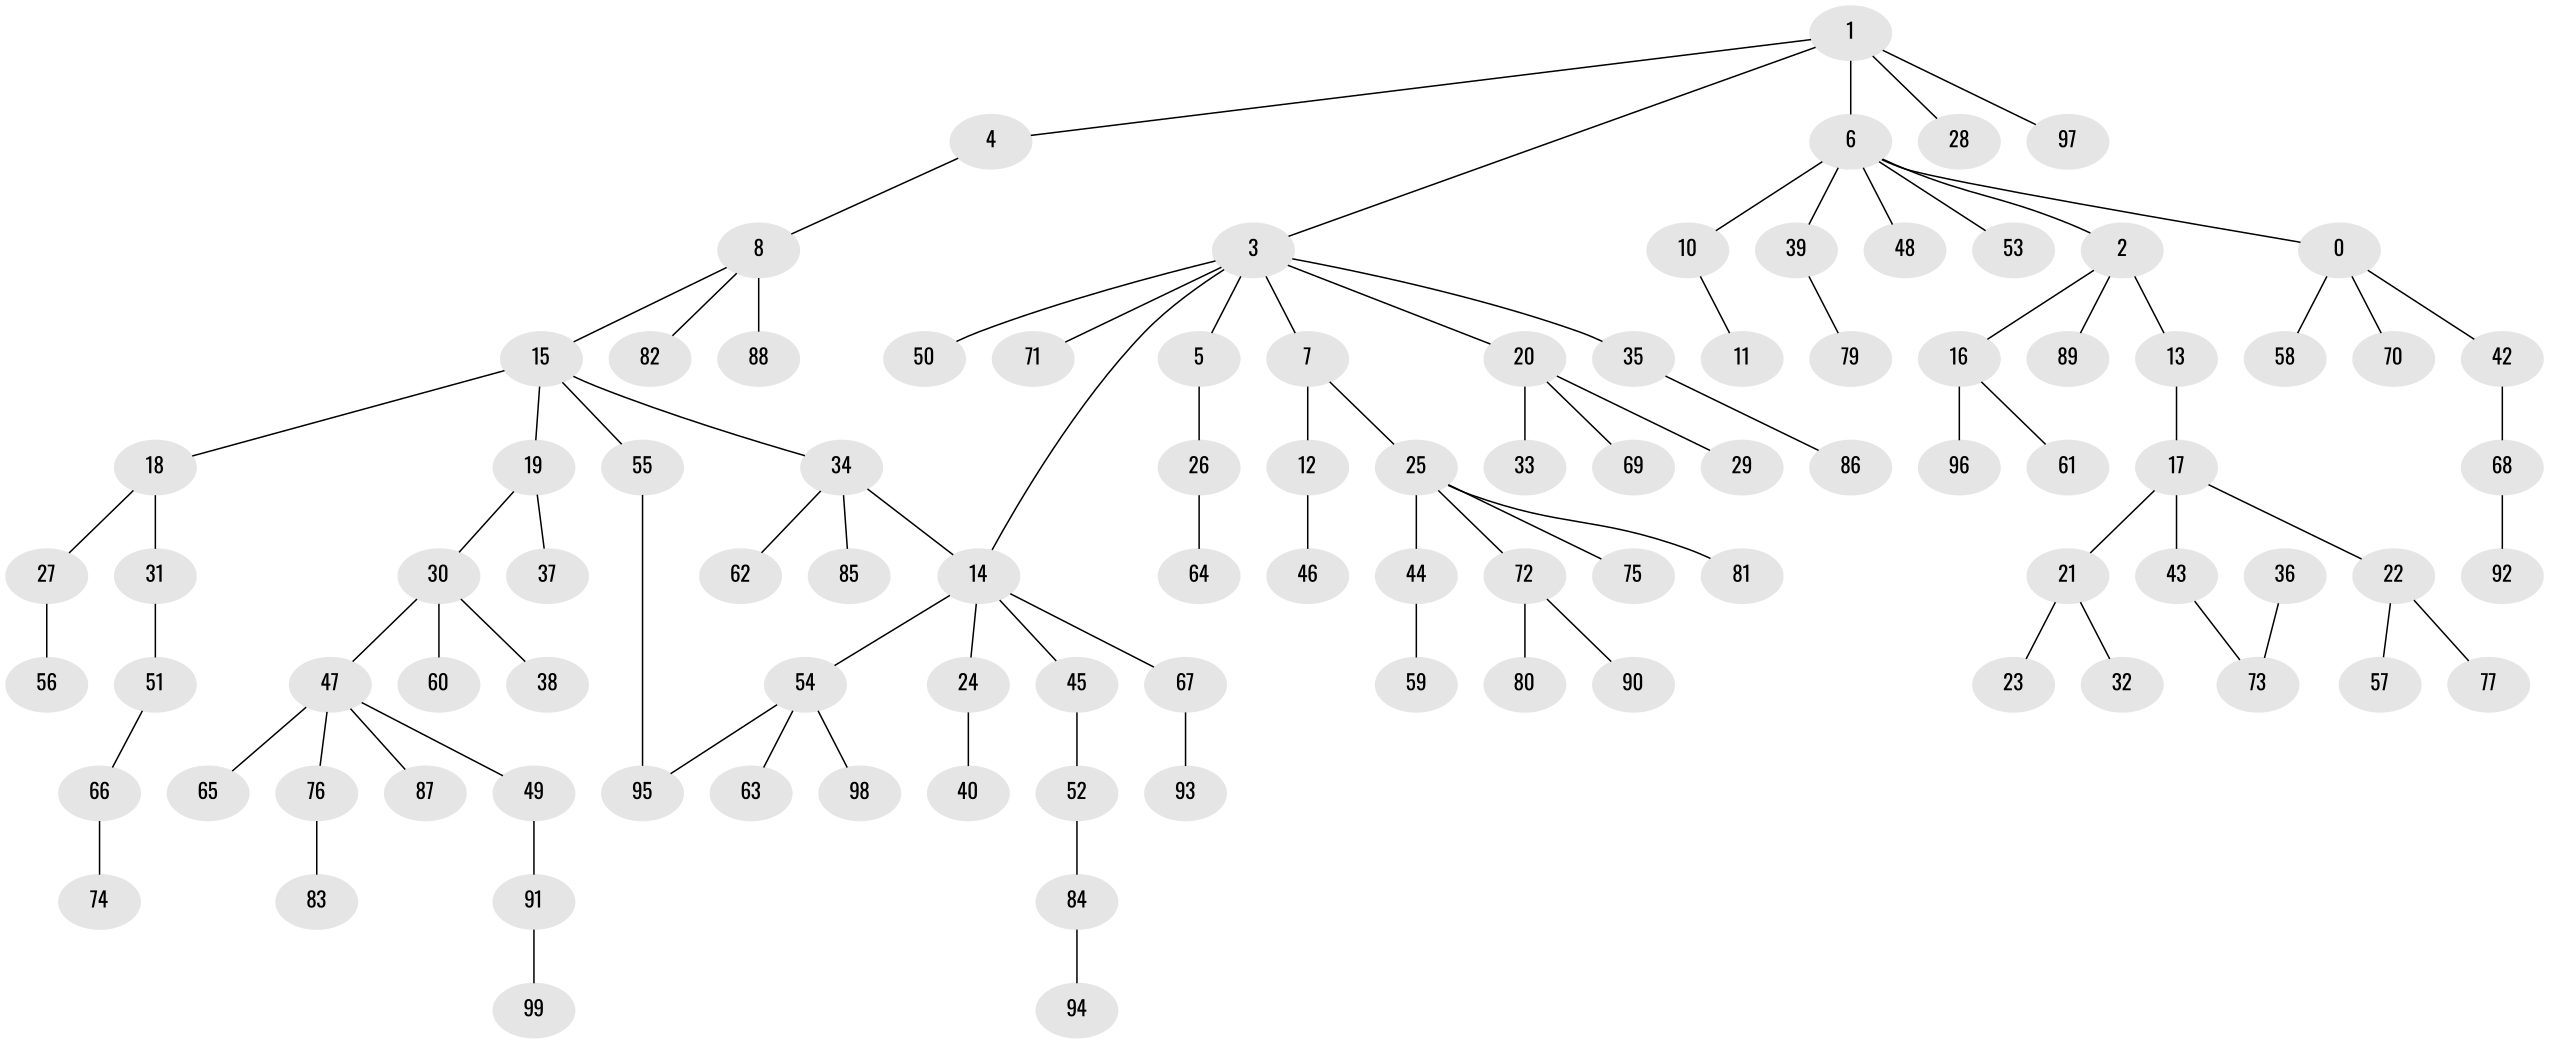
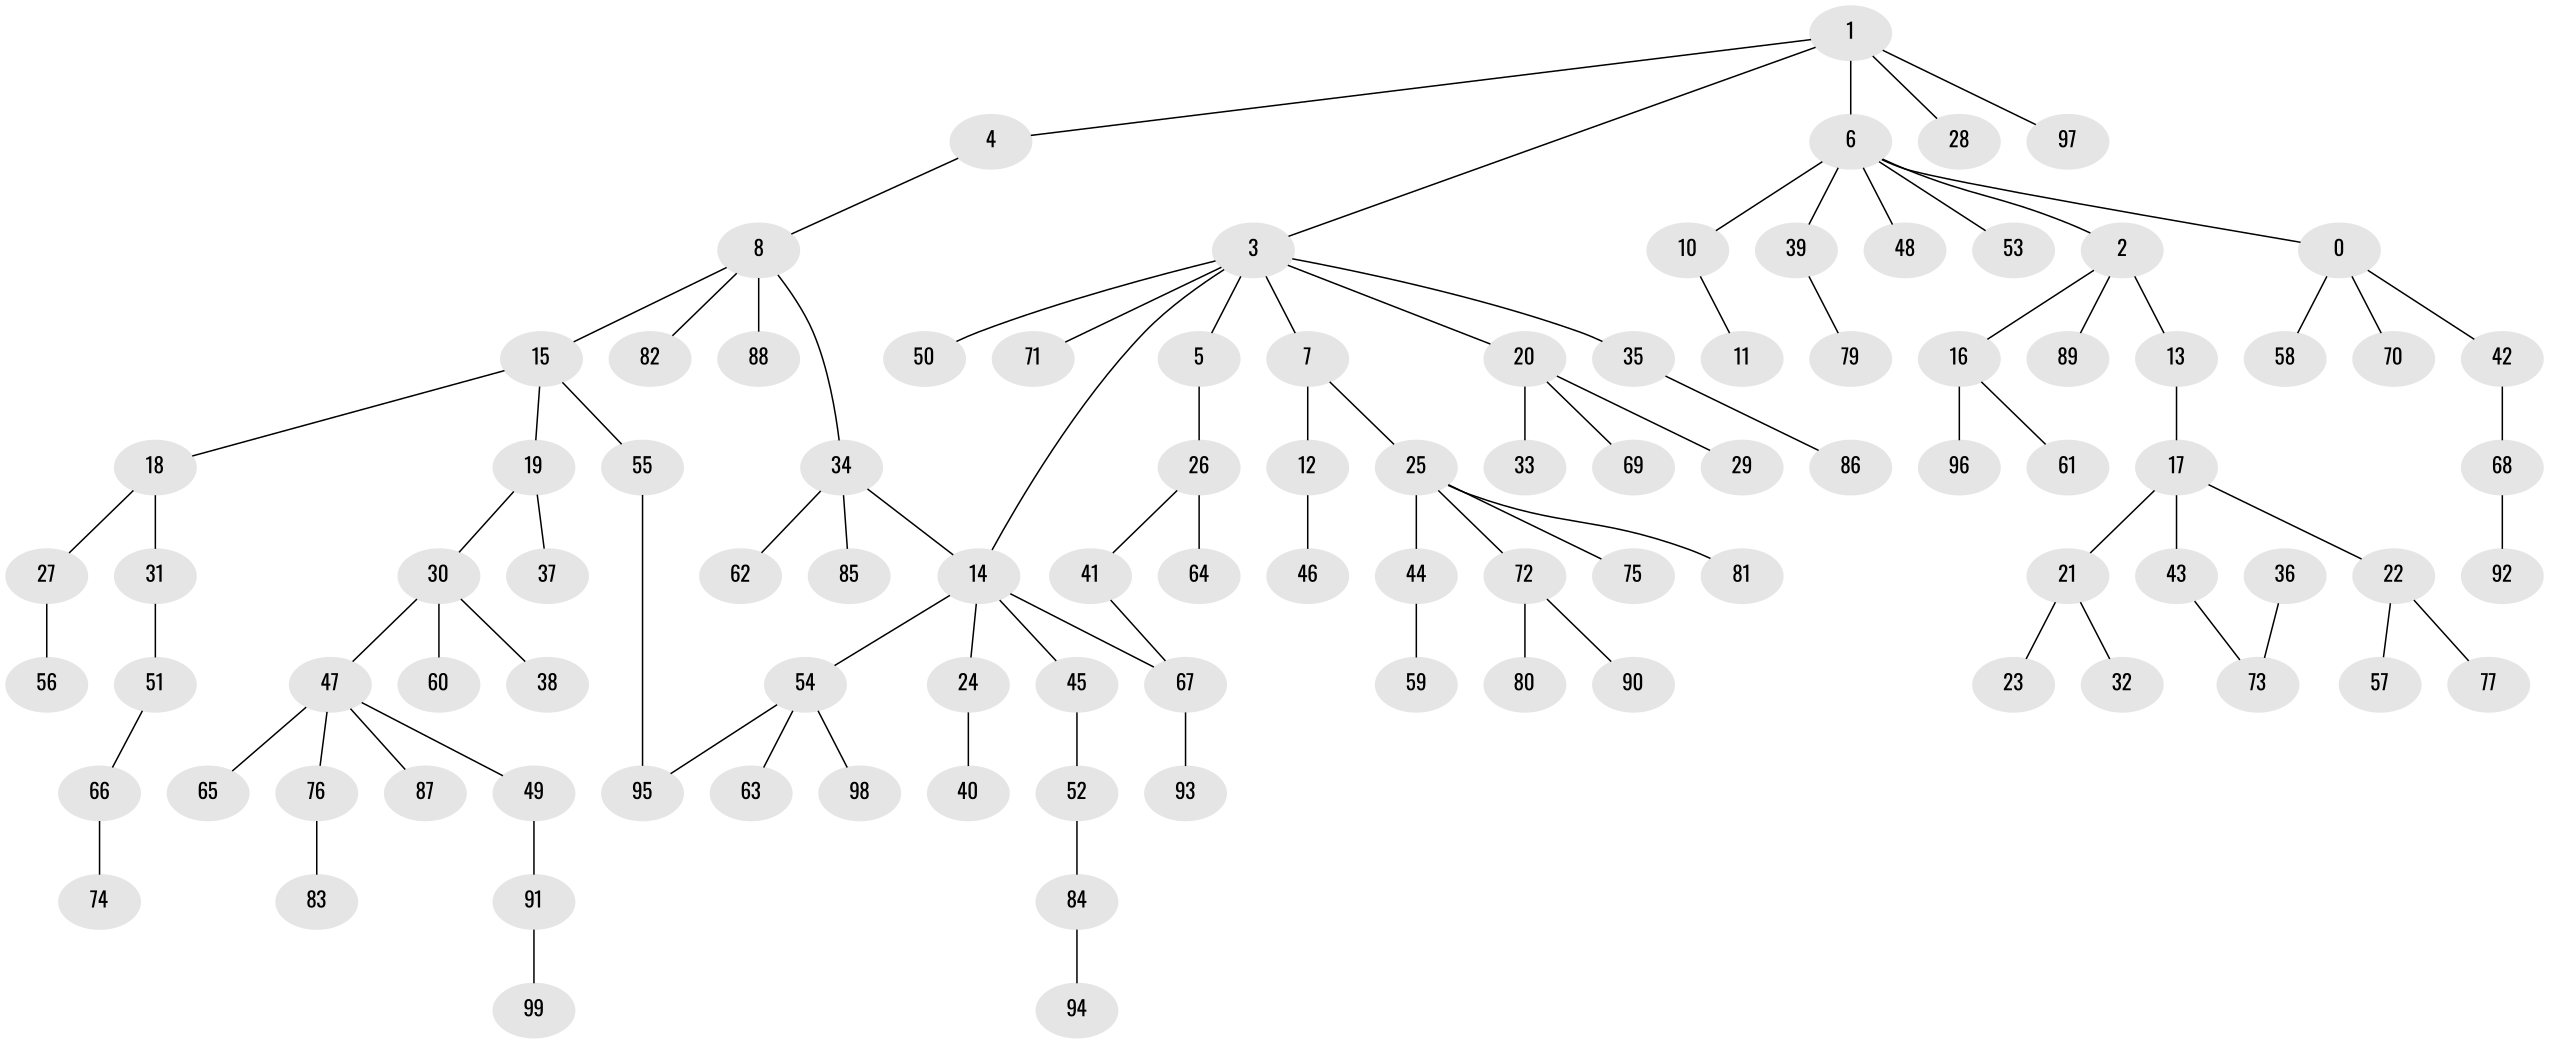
edge "15" -- "34": now "8" -- "34"
node "41": added
